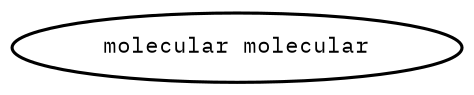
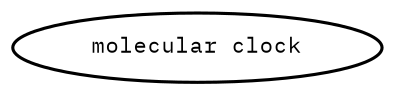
node "molecular molecular": label "molecular molecular" -> "molecular clock"
